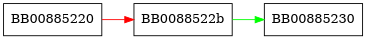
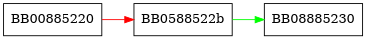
node "BB0088522b": label "BB0088522b" -> "BB0588522b"
node "BB00885230": label "BB00885230" -> "BB08885230"
